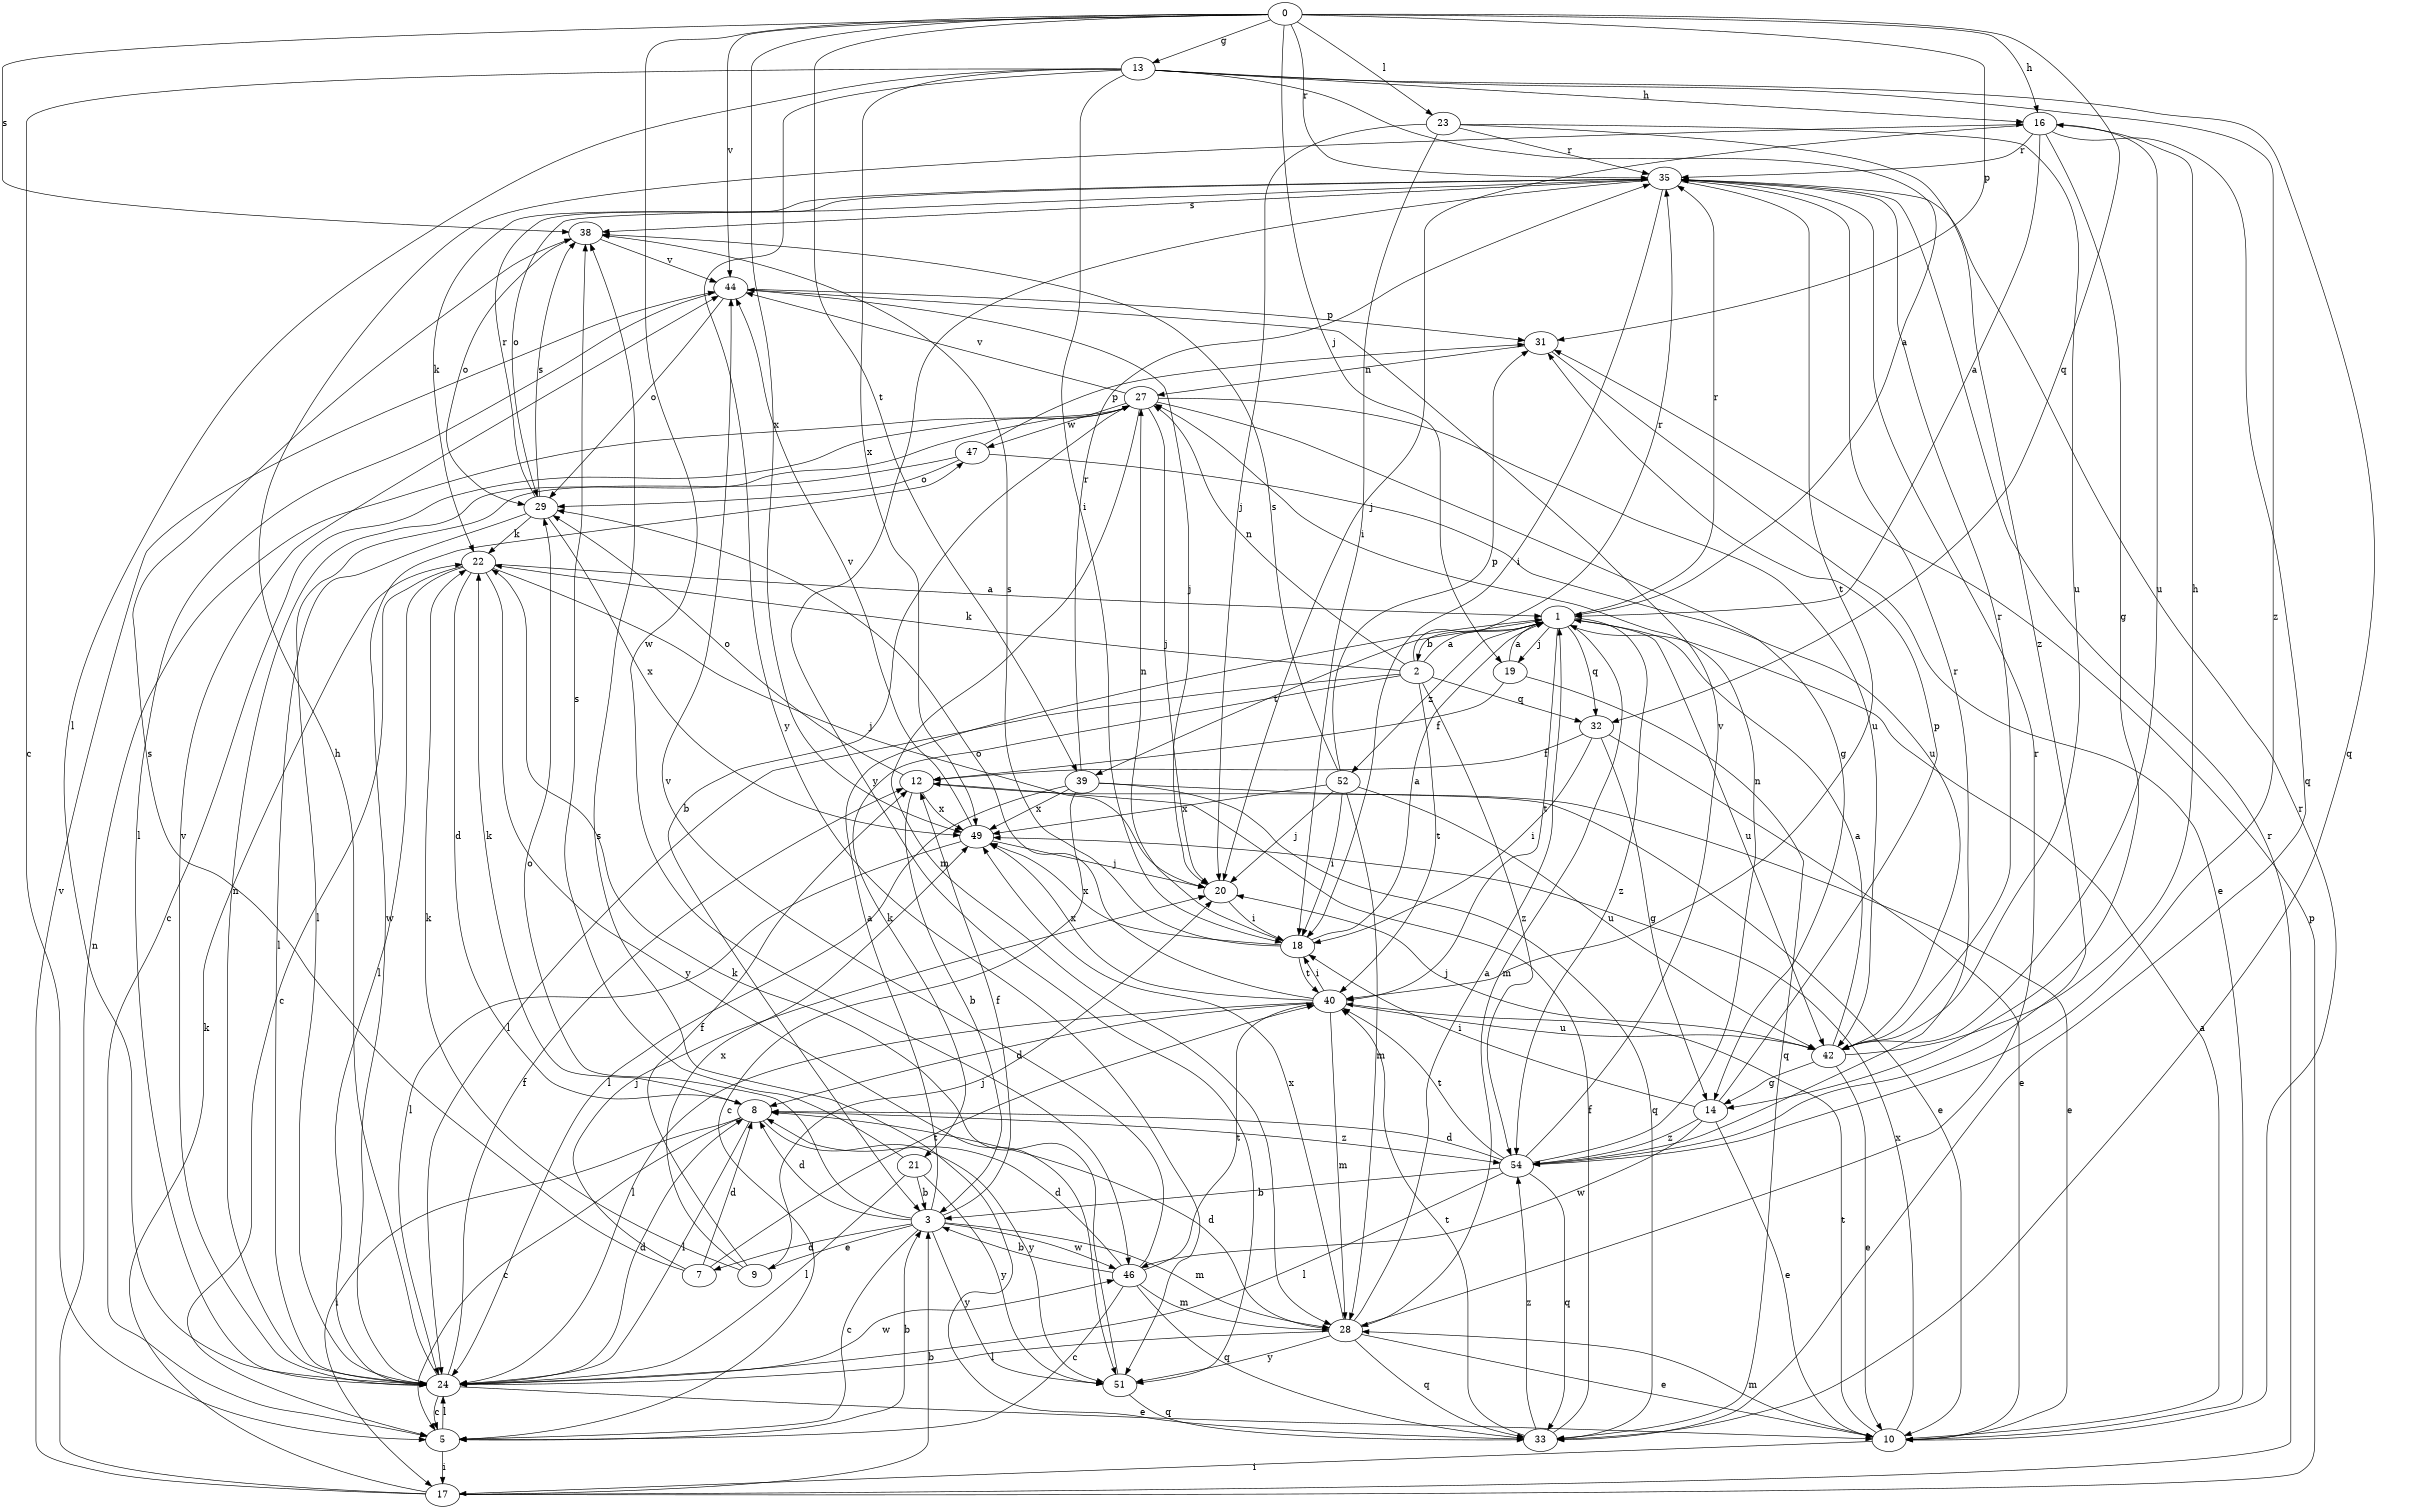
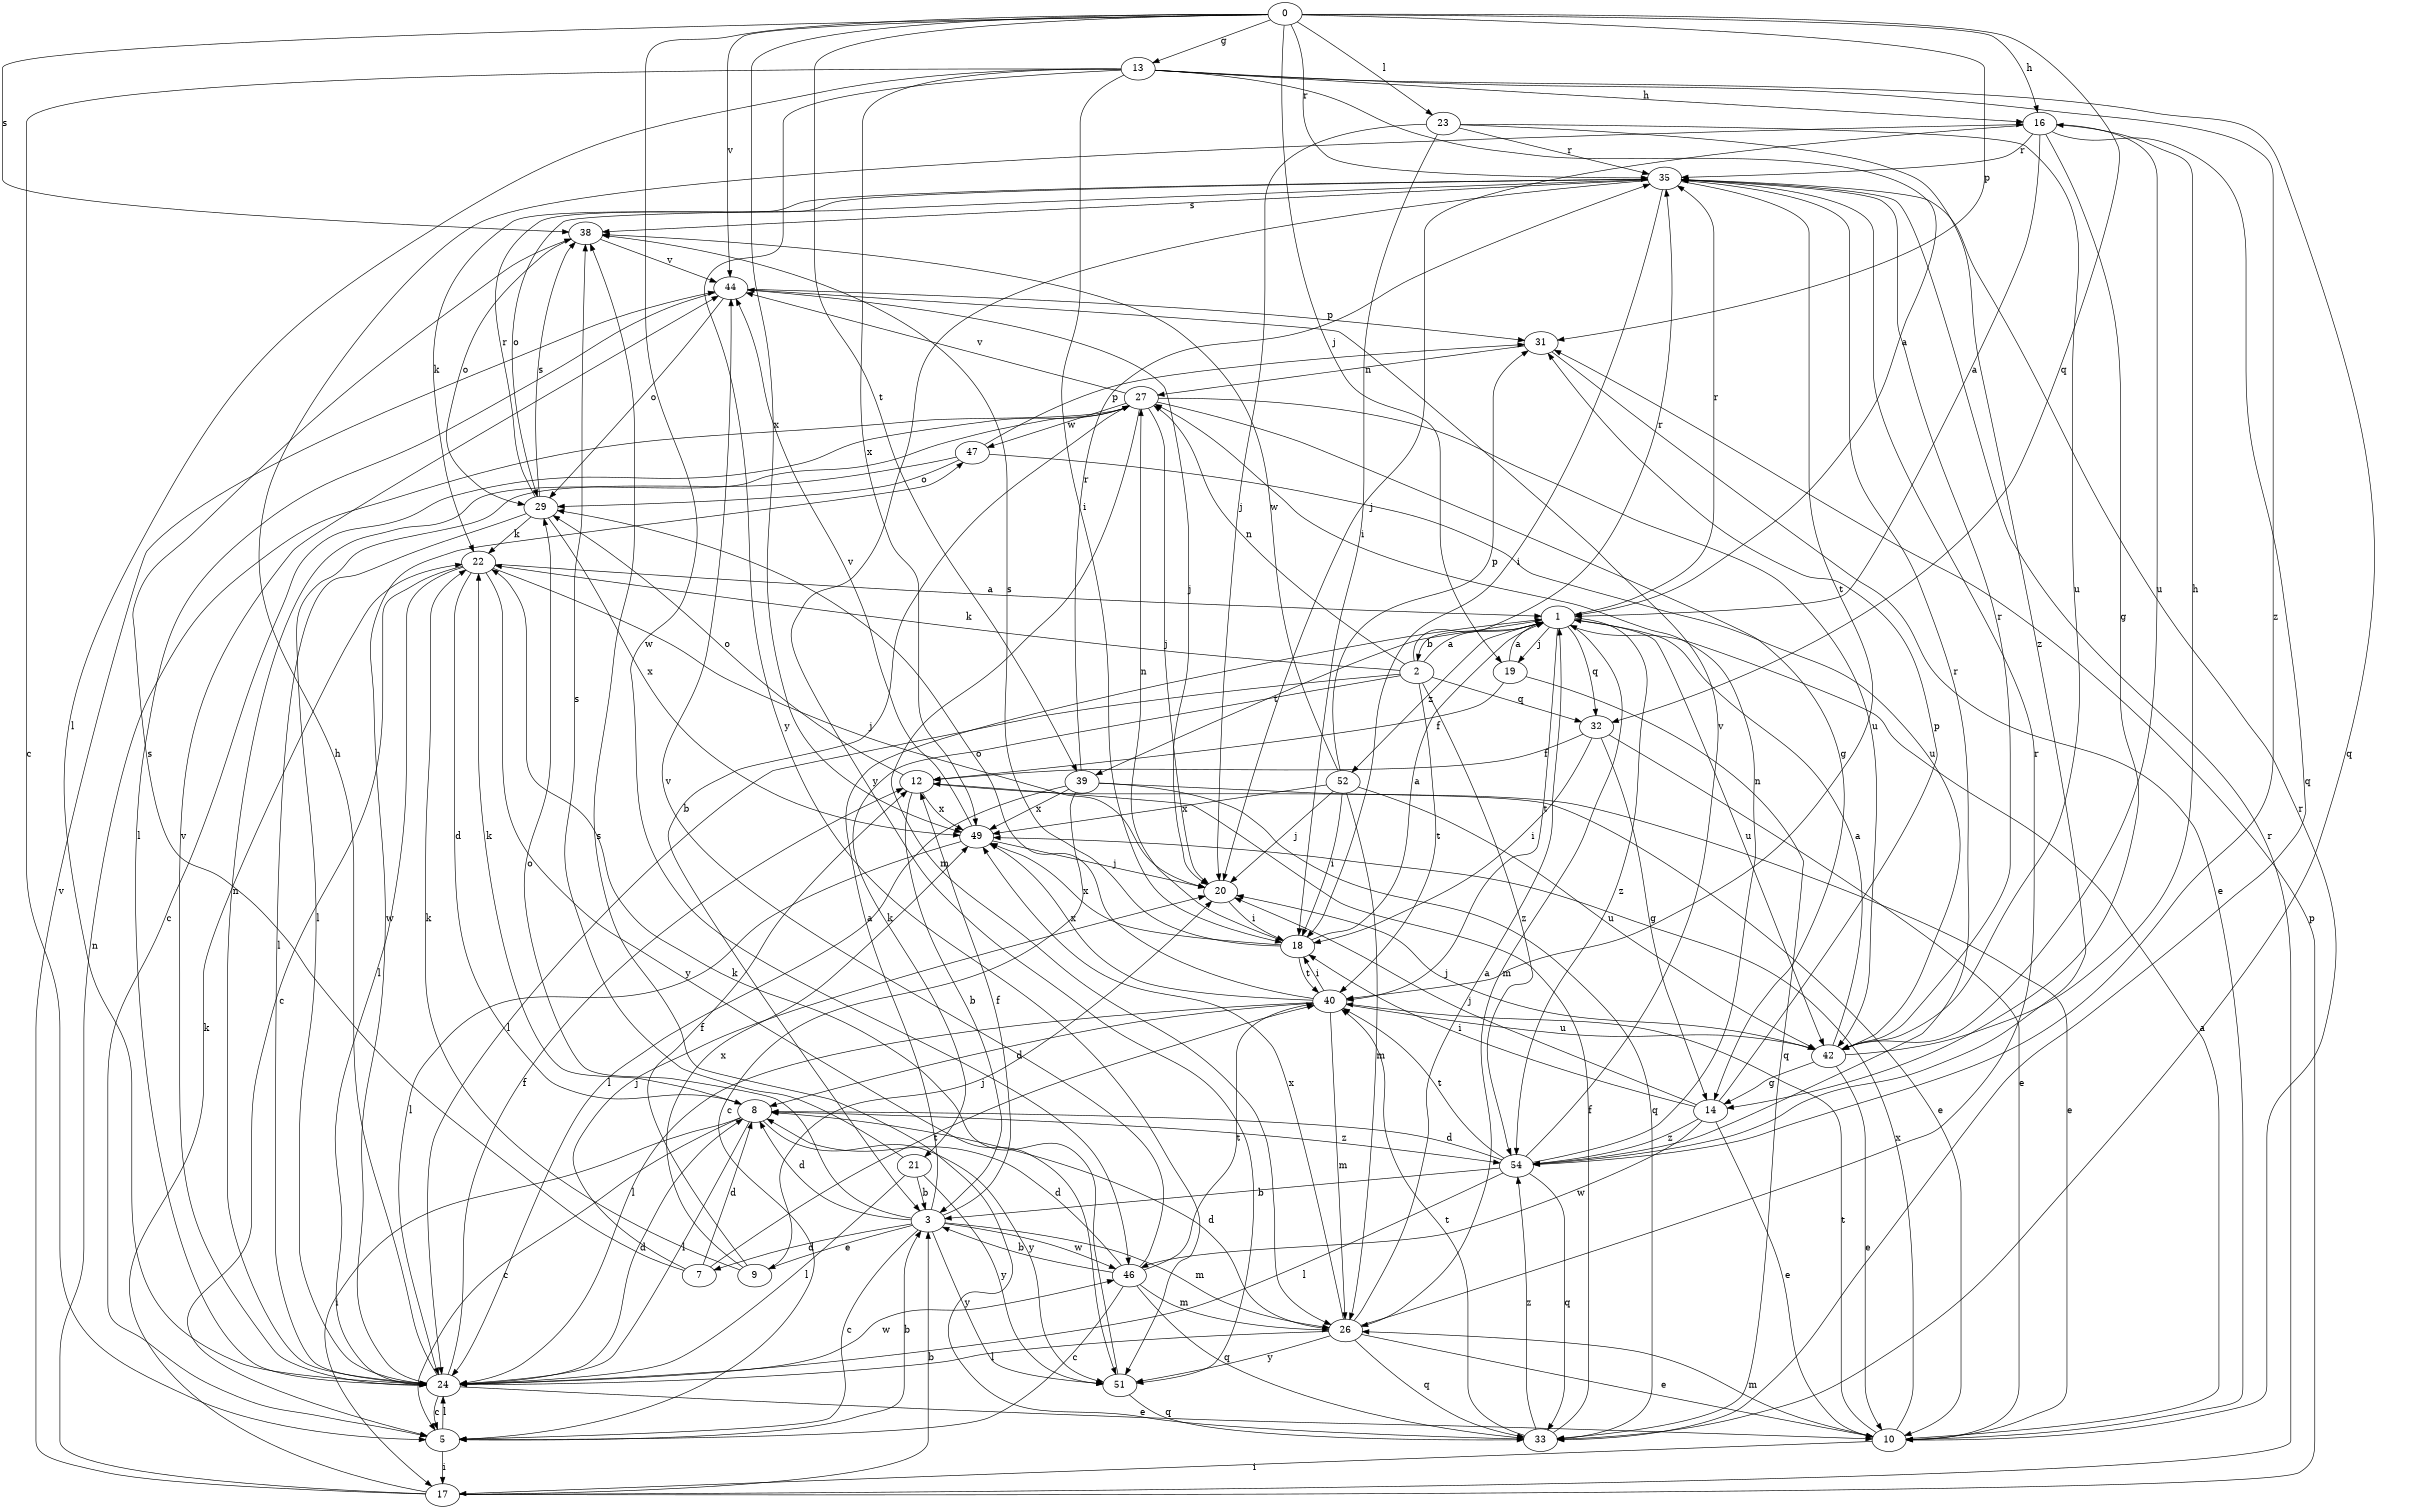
edge "52" -> "38": label "s" -> "w"
edge "14" -> "20": added, label "j"
node "28": label "28" -> "26"
